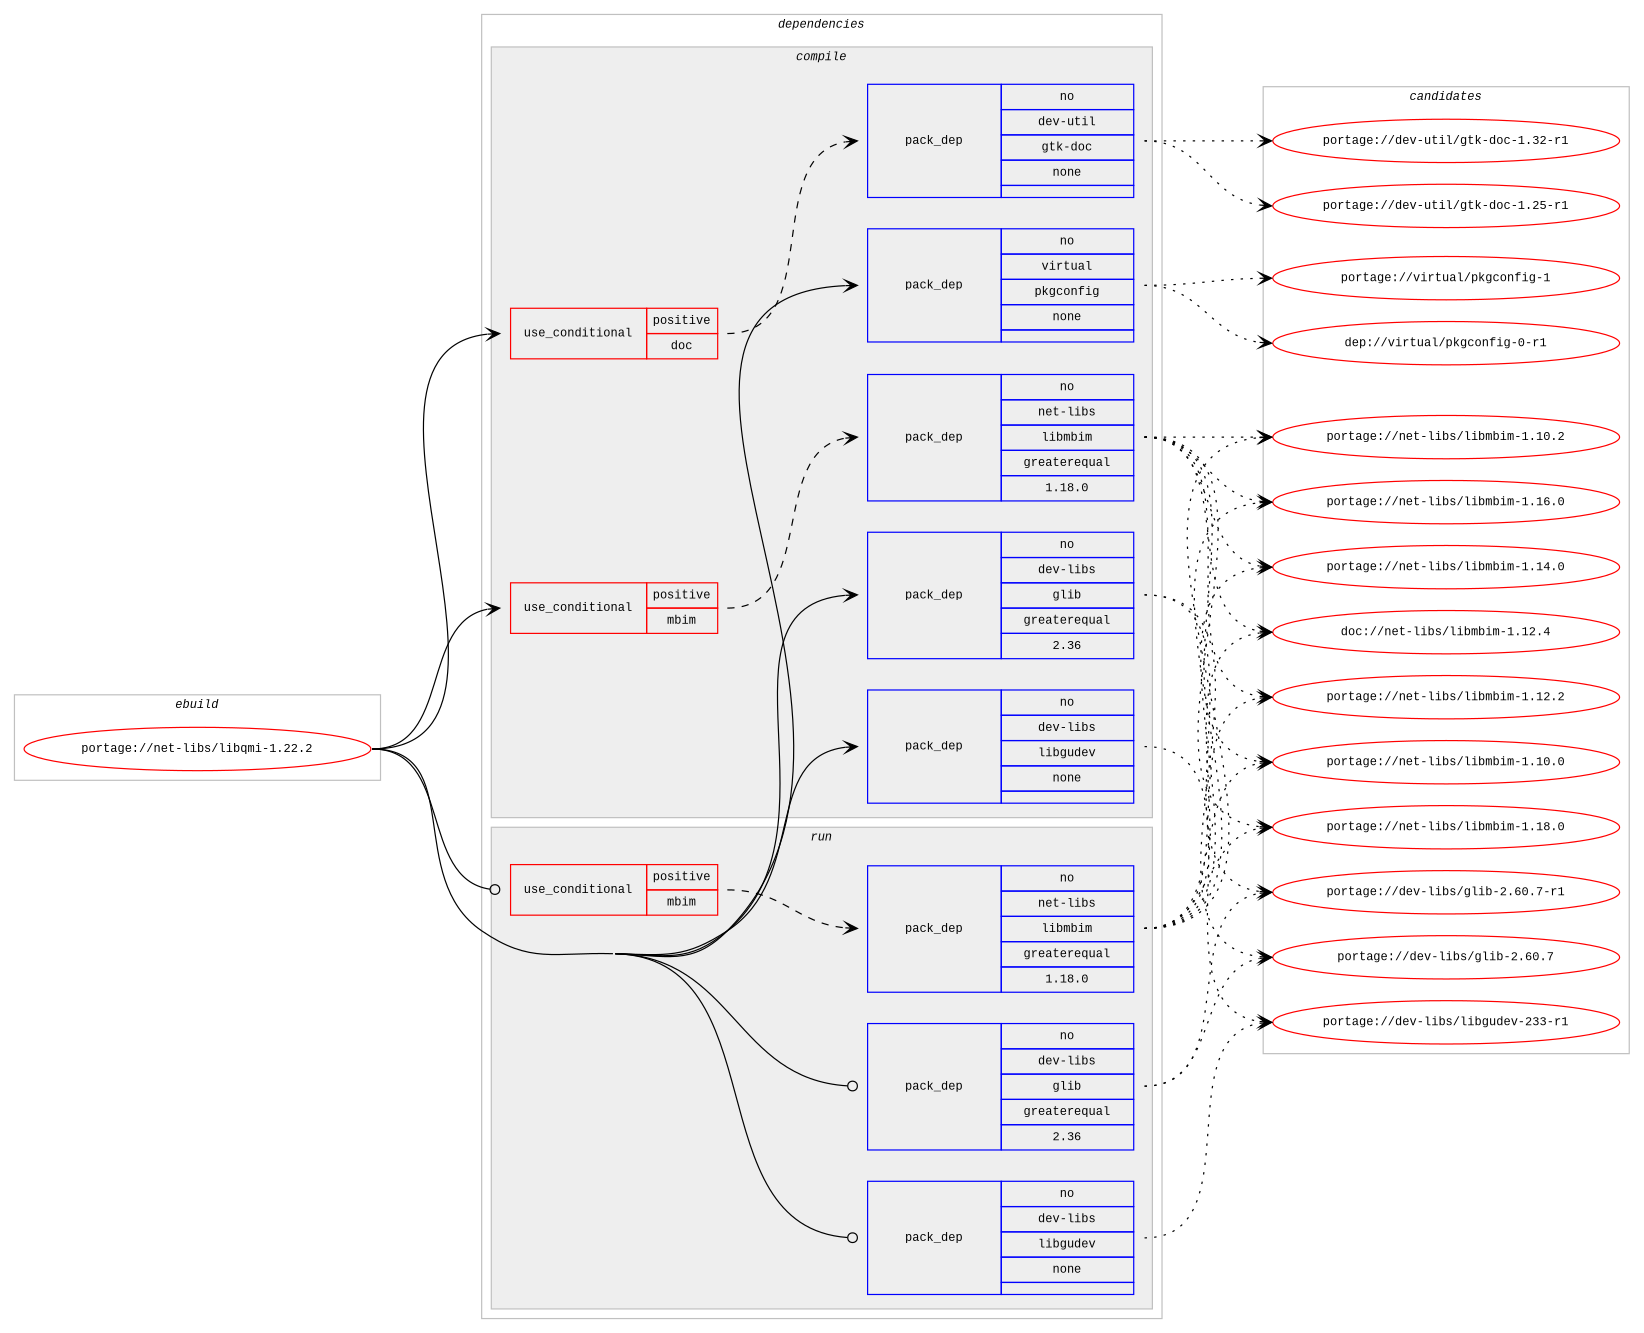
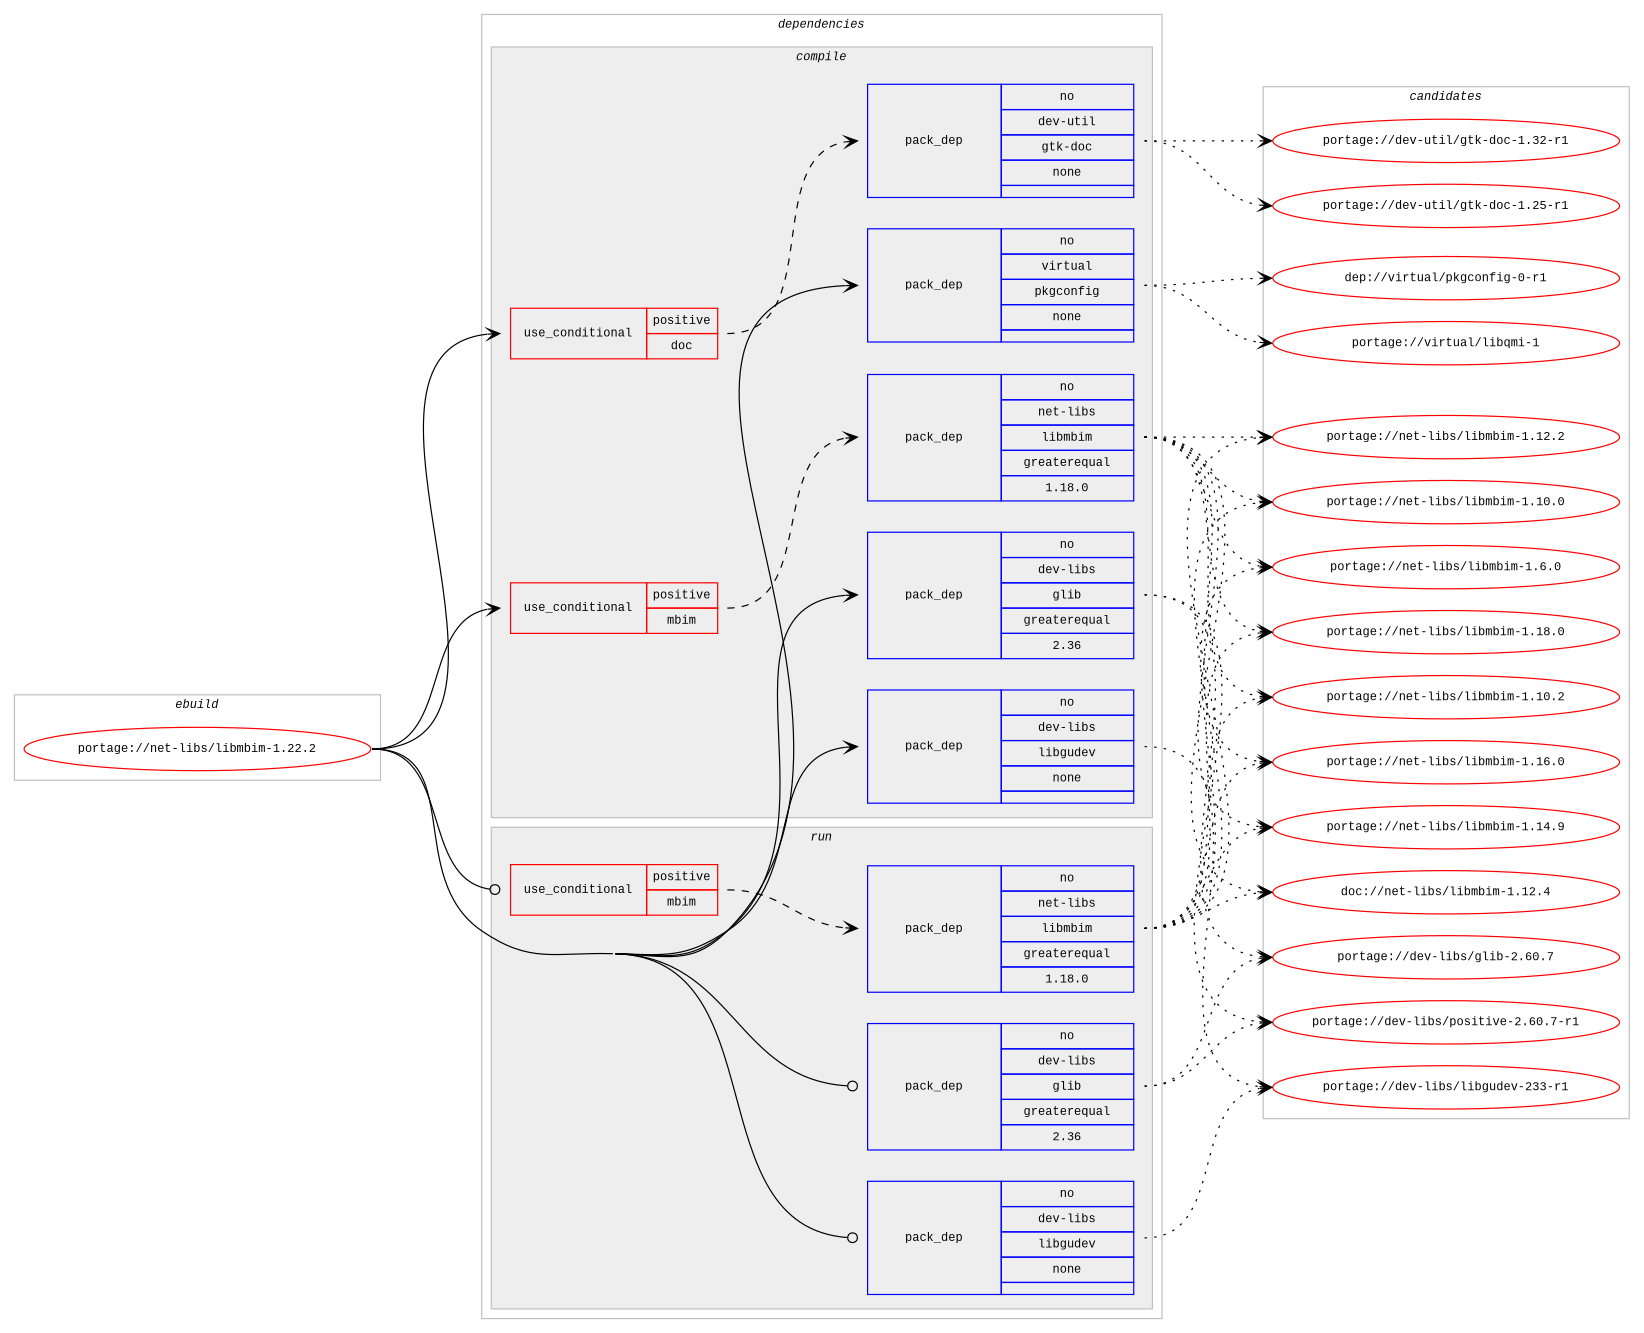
node "portage://virtual/pkgconfig-1": label "portage://virtual/pkgconfig-1" -> "portage://virtual/libqmi-1"
node "portage://net-libs/libmbim-1.14.0": label "portage://net-libs/libmbim-1.14.0" -> "portage://net-libs/libmbim-1.14.9"
node "portage://net-libs/libmbim-1.6.0": added
node "portage://net-libs/libqmi-1.22.2": label "portage://net-libs/libqmi-1.22.2" -> "portage://net-libs/libmbim-1.22.2"
node "portage://dev-libs/glib-2.60.7-r1": label "portage://dev-libs/glib-2.60.7-r1" -> "portage://dev-libs/positive-2.60.7-r1"
